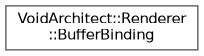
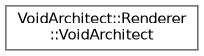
node "VoidArchitect::Renderer ::BufferBinding": label "VoidArchitect::Renderer ::BufferBinding" -> "VoidArchitect::Renderer ::VoidArchitect"
